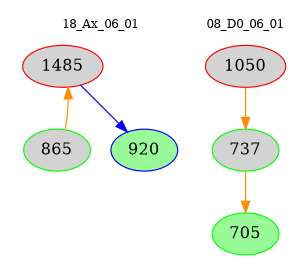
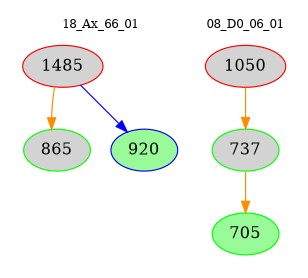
cluster "18_Ax_06_01": label "18_Ax_06_01" -> "18_Ax_66_01"
edge "865" -> "1485": reversed
